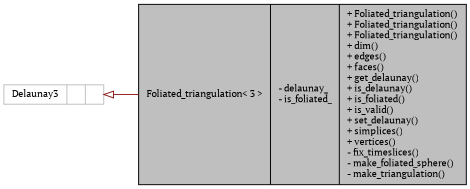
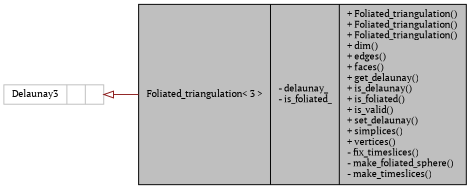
node "Foliated_triangulation< 3 >": text "- make_triangulation()" -> "- make_timeslices()"
